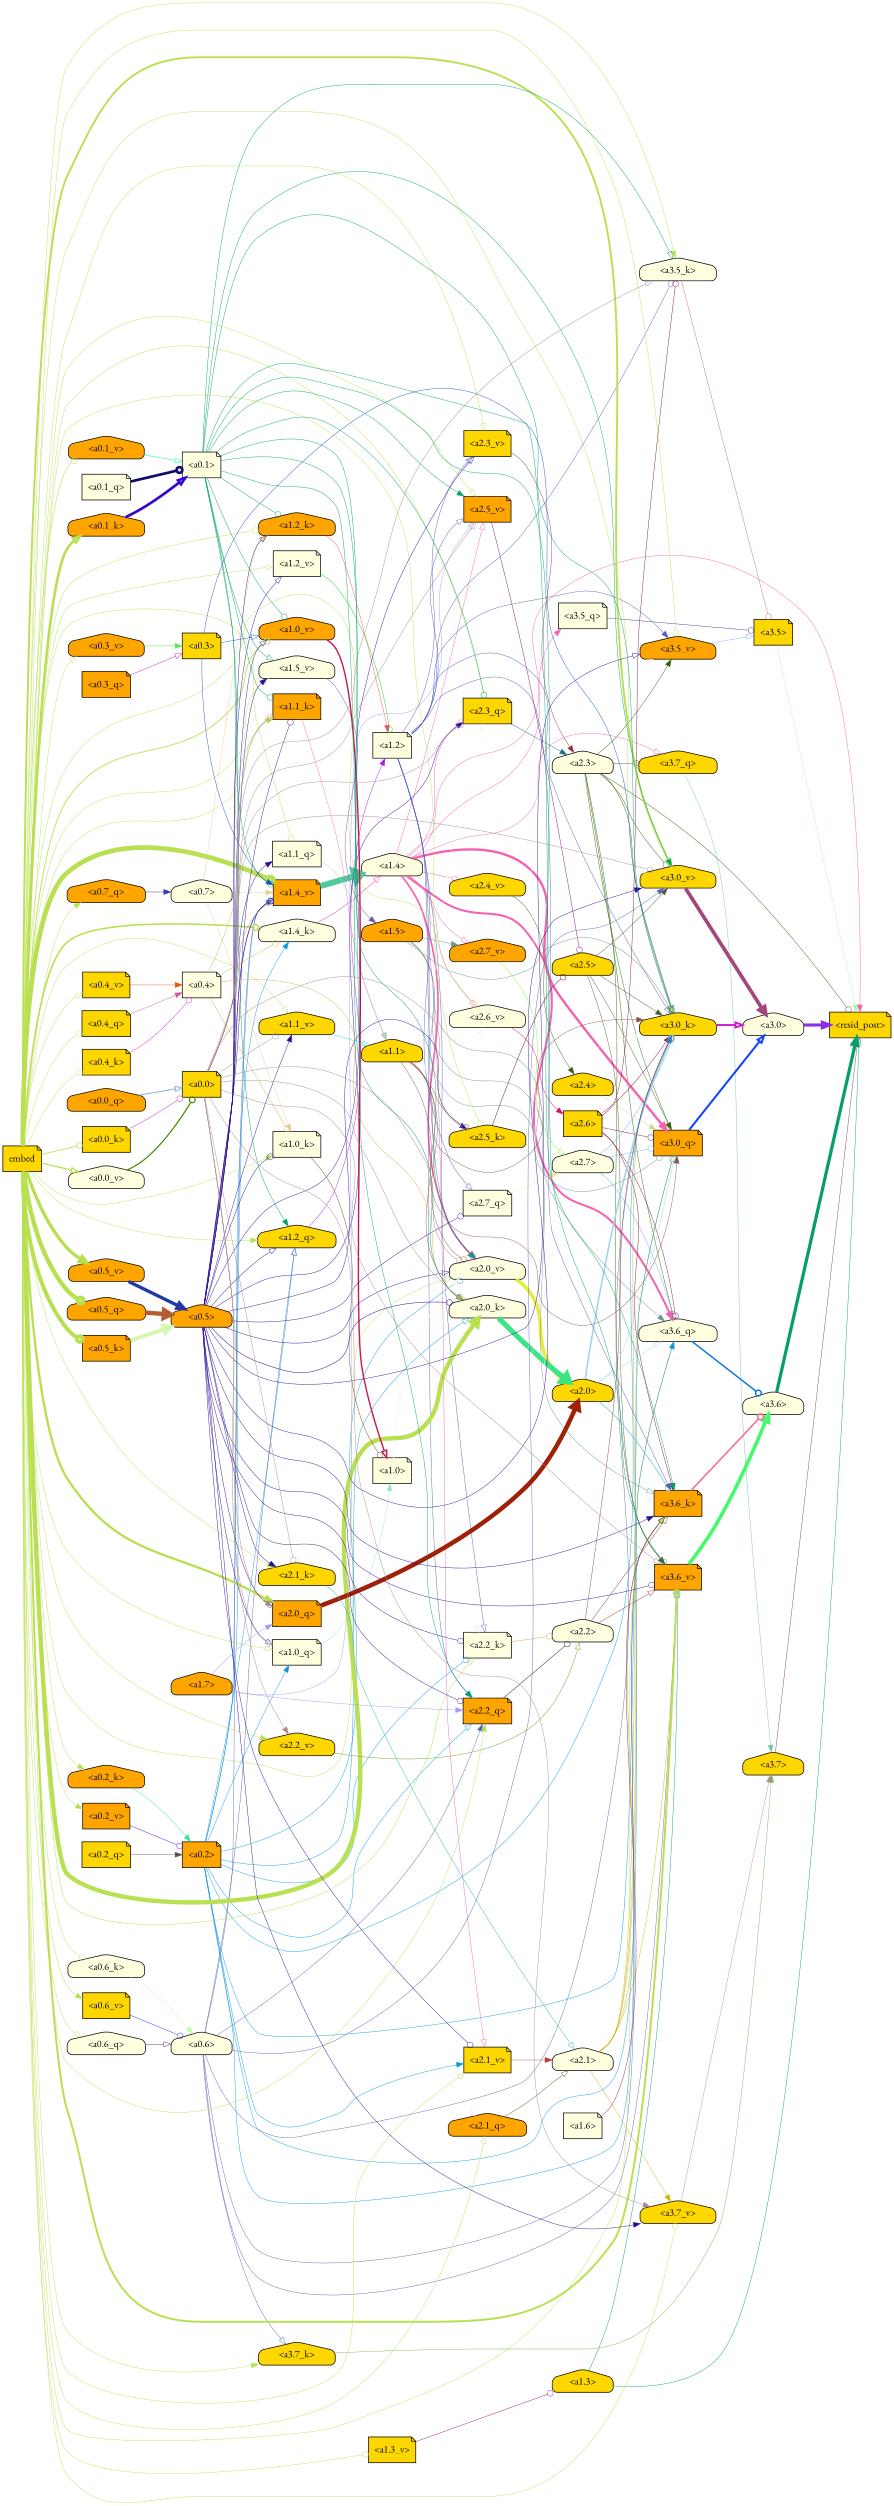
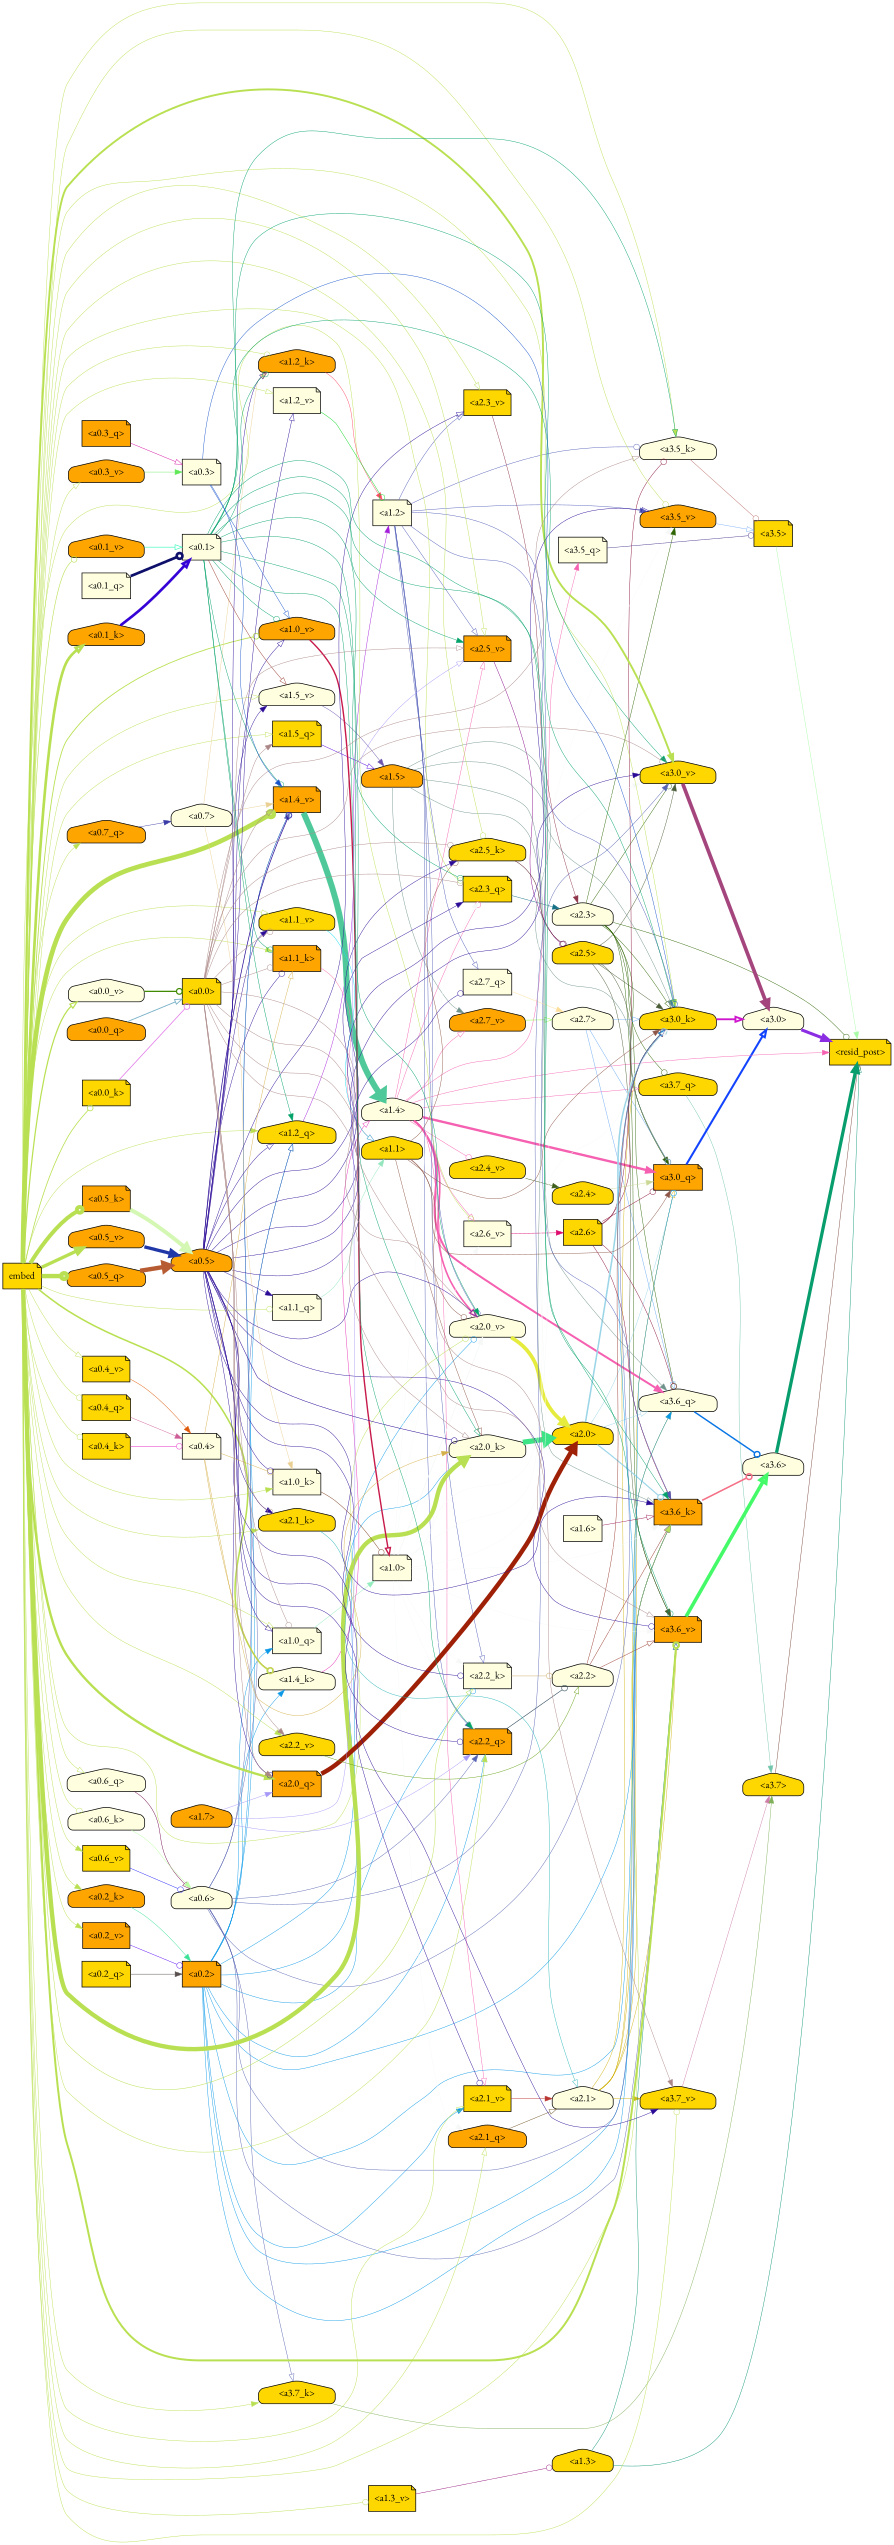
edge "<a0.1>" -> "<a1.5_v>": color #02a269 -> #97362b
node "<a0.3>": fillcolor gold -> lightyellow
node "<a1.5_q>": added
node "<a2.6_v>": shape house -> note
